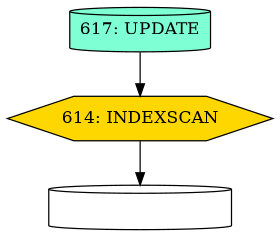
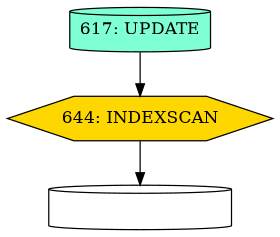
node "614: INDEXSCAN": label "614: INDEXSCAN" -> "644: INDEXSCAN"
